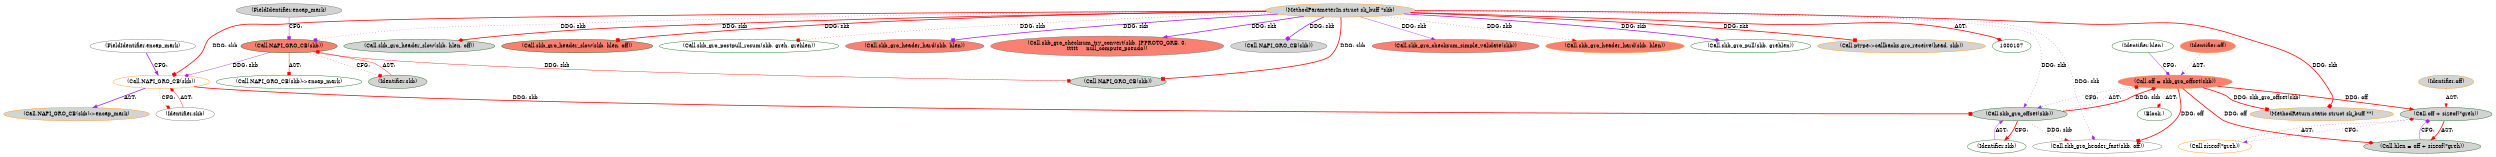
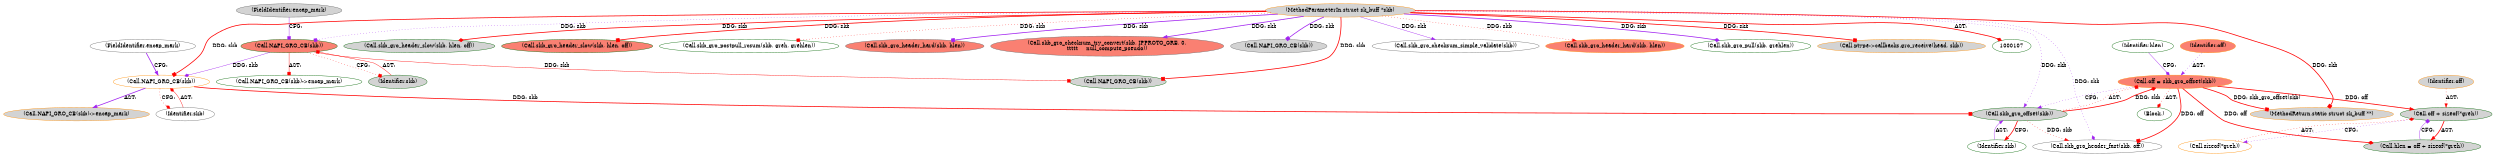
node "(Call,skb_gro_checksum_simple_validate(skb))": fillcolor salmon -> white
